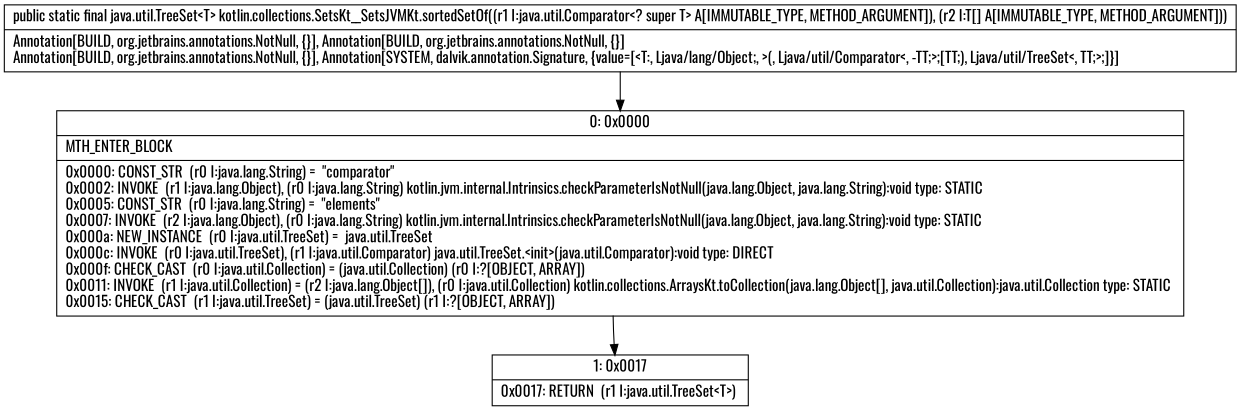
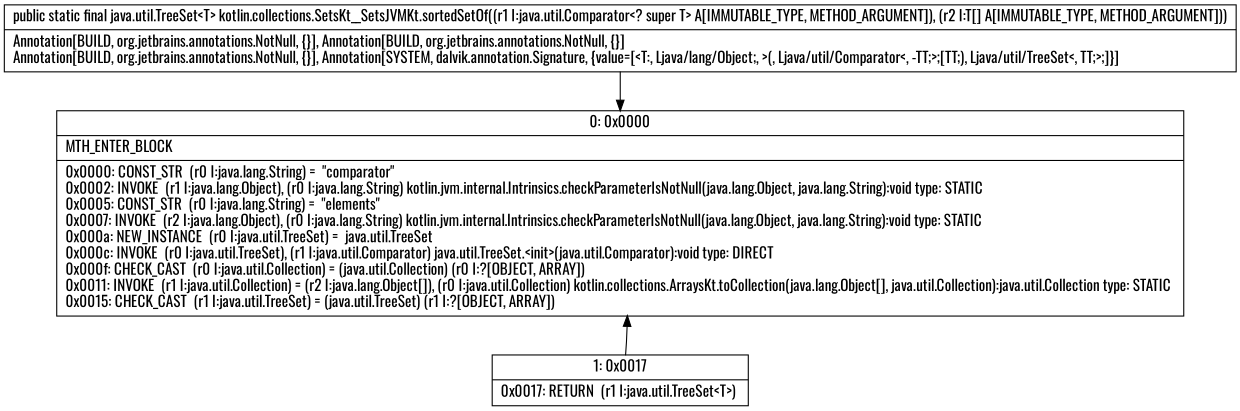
edge "0: 0x0000" -> "1: 0x0017": reversed
